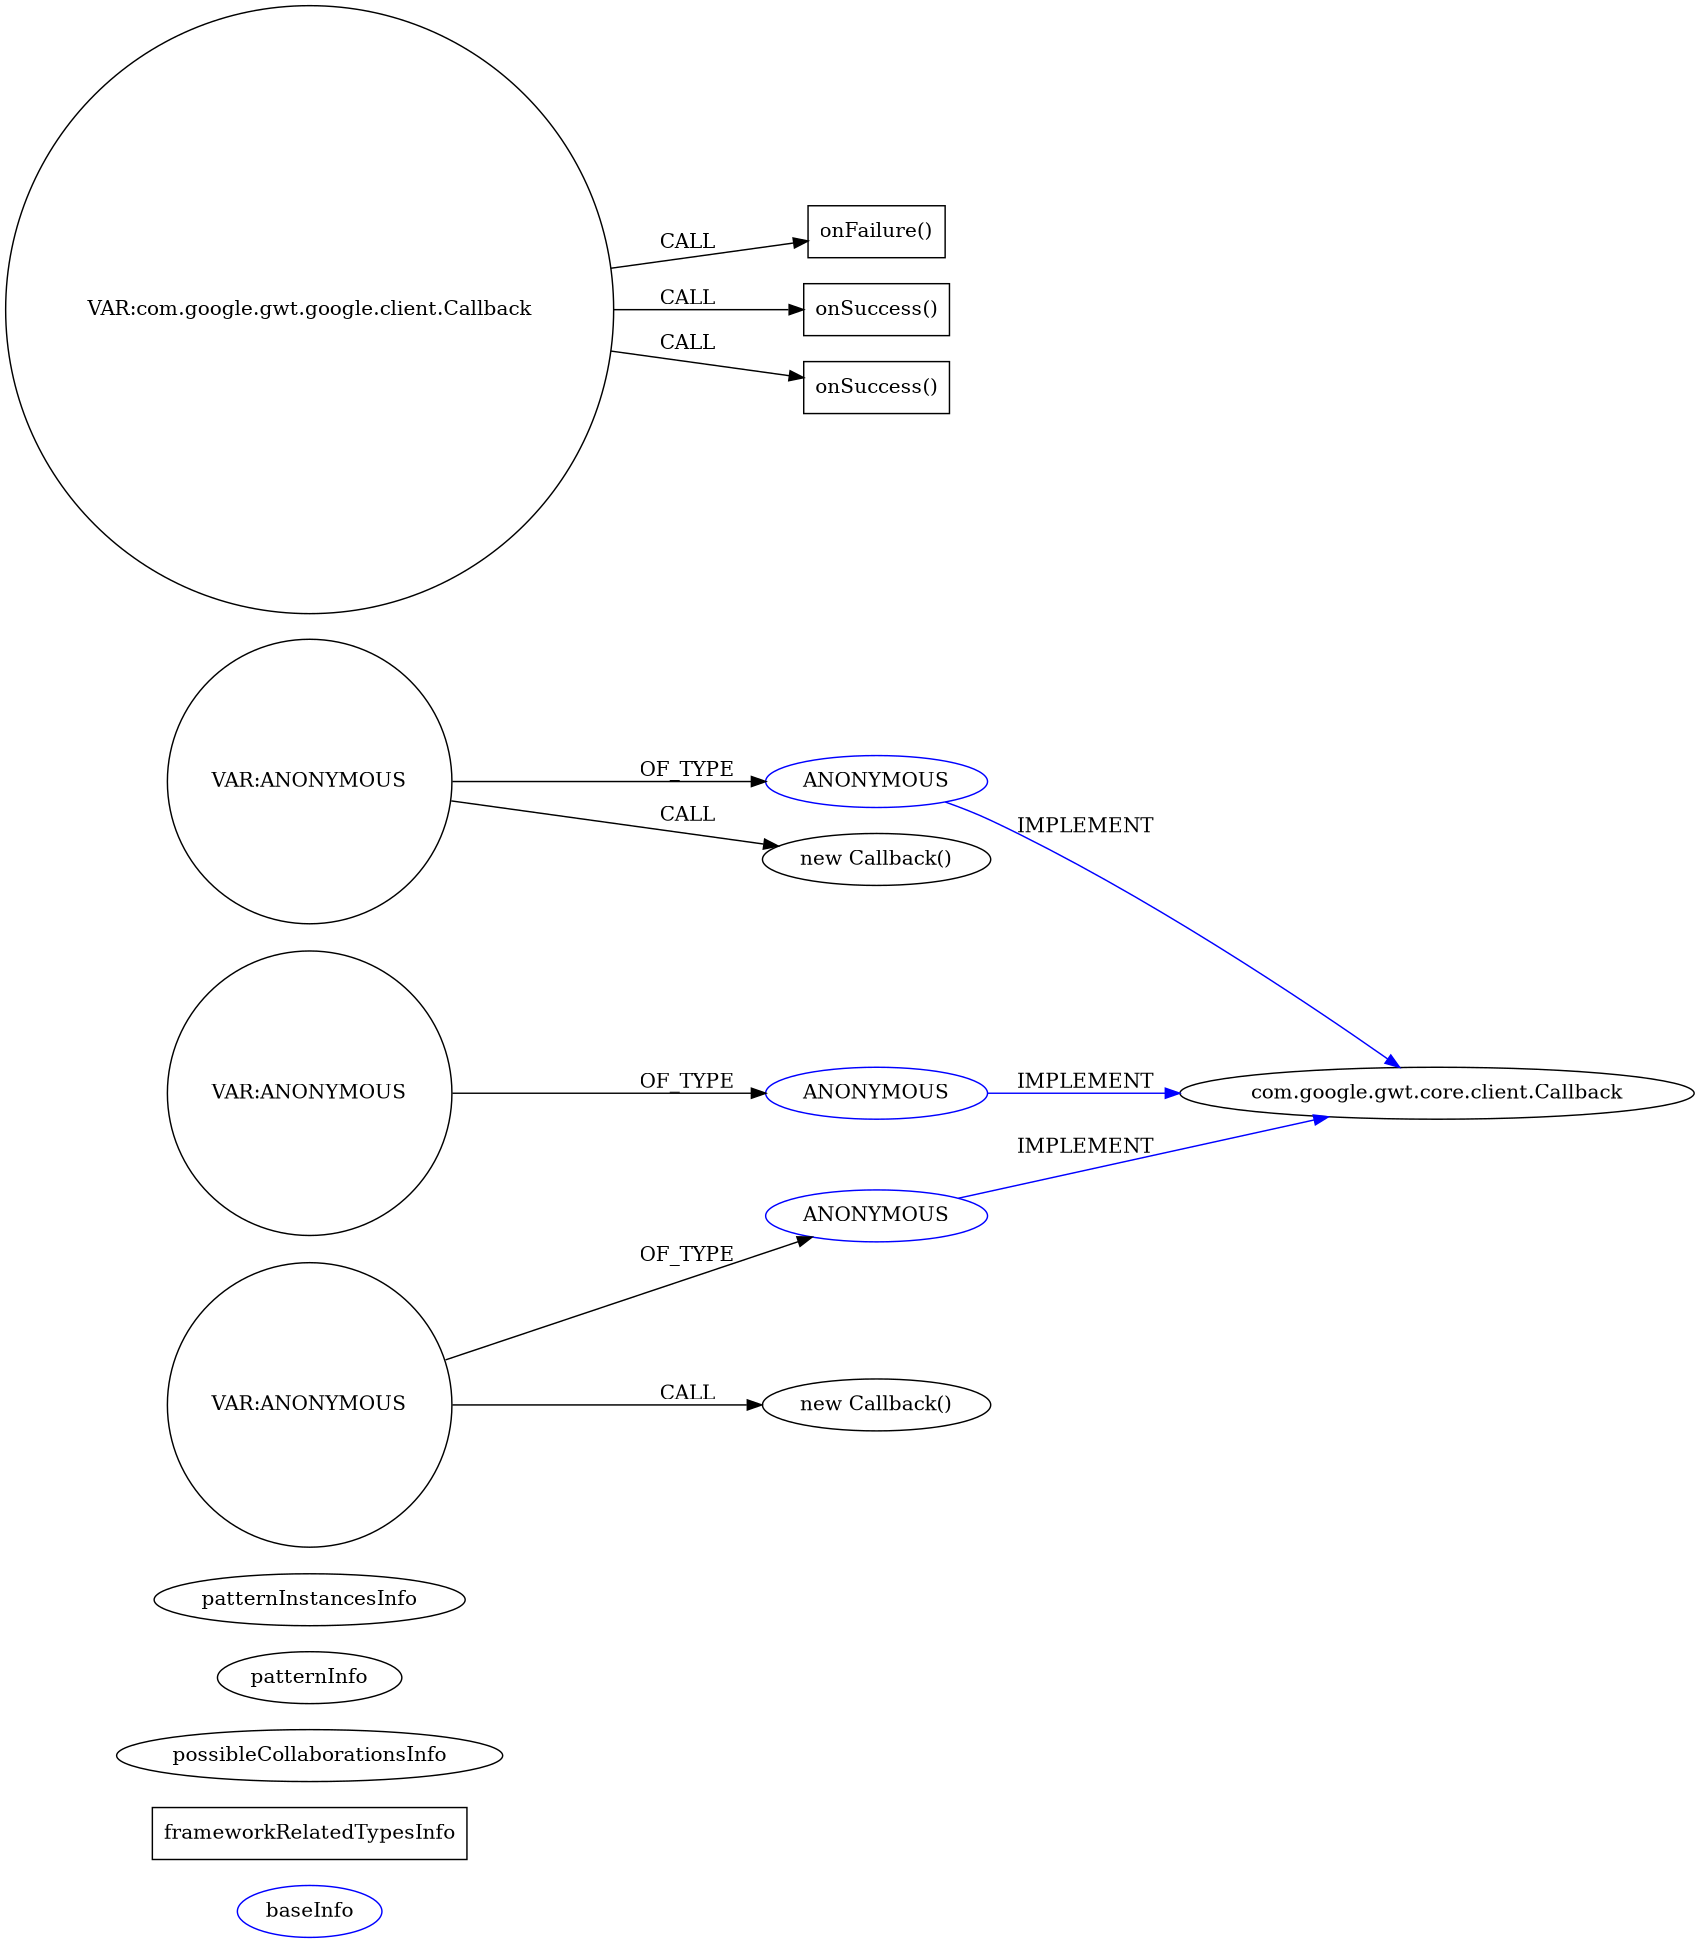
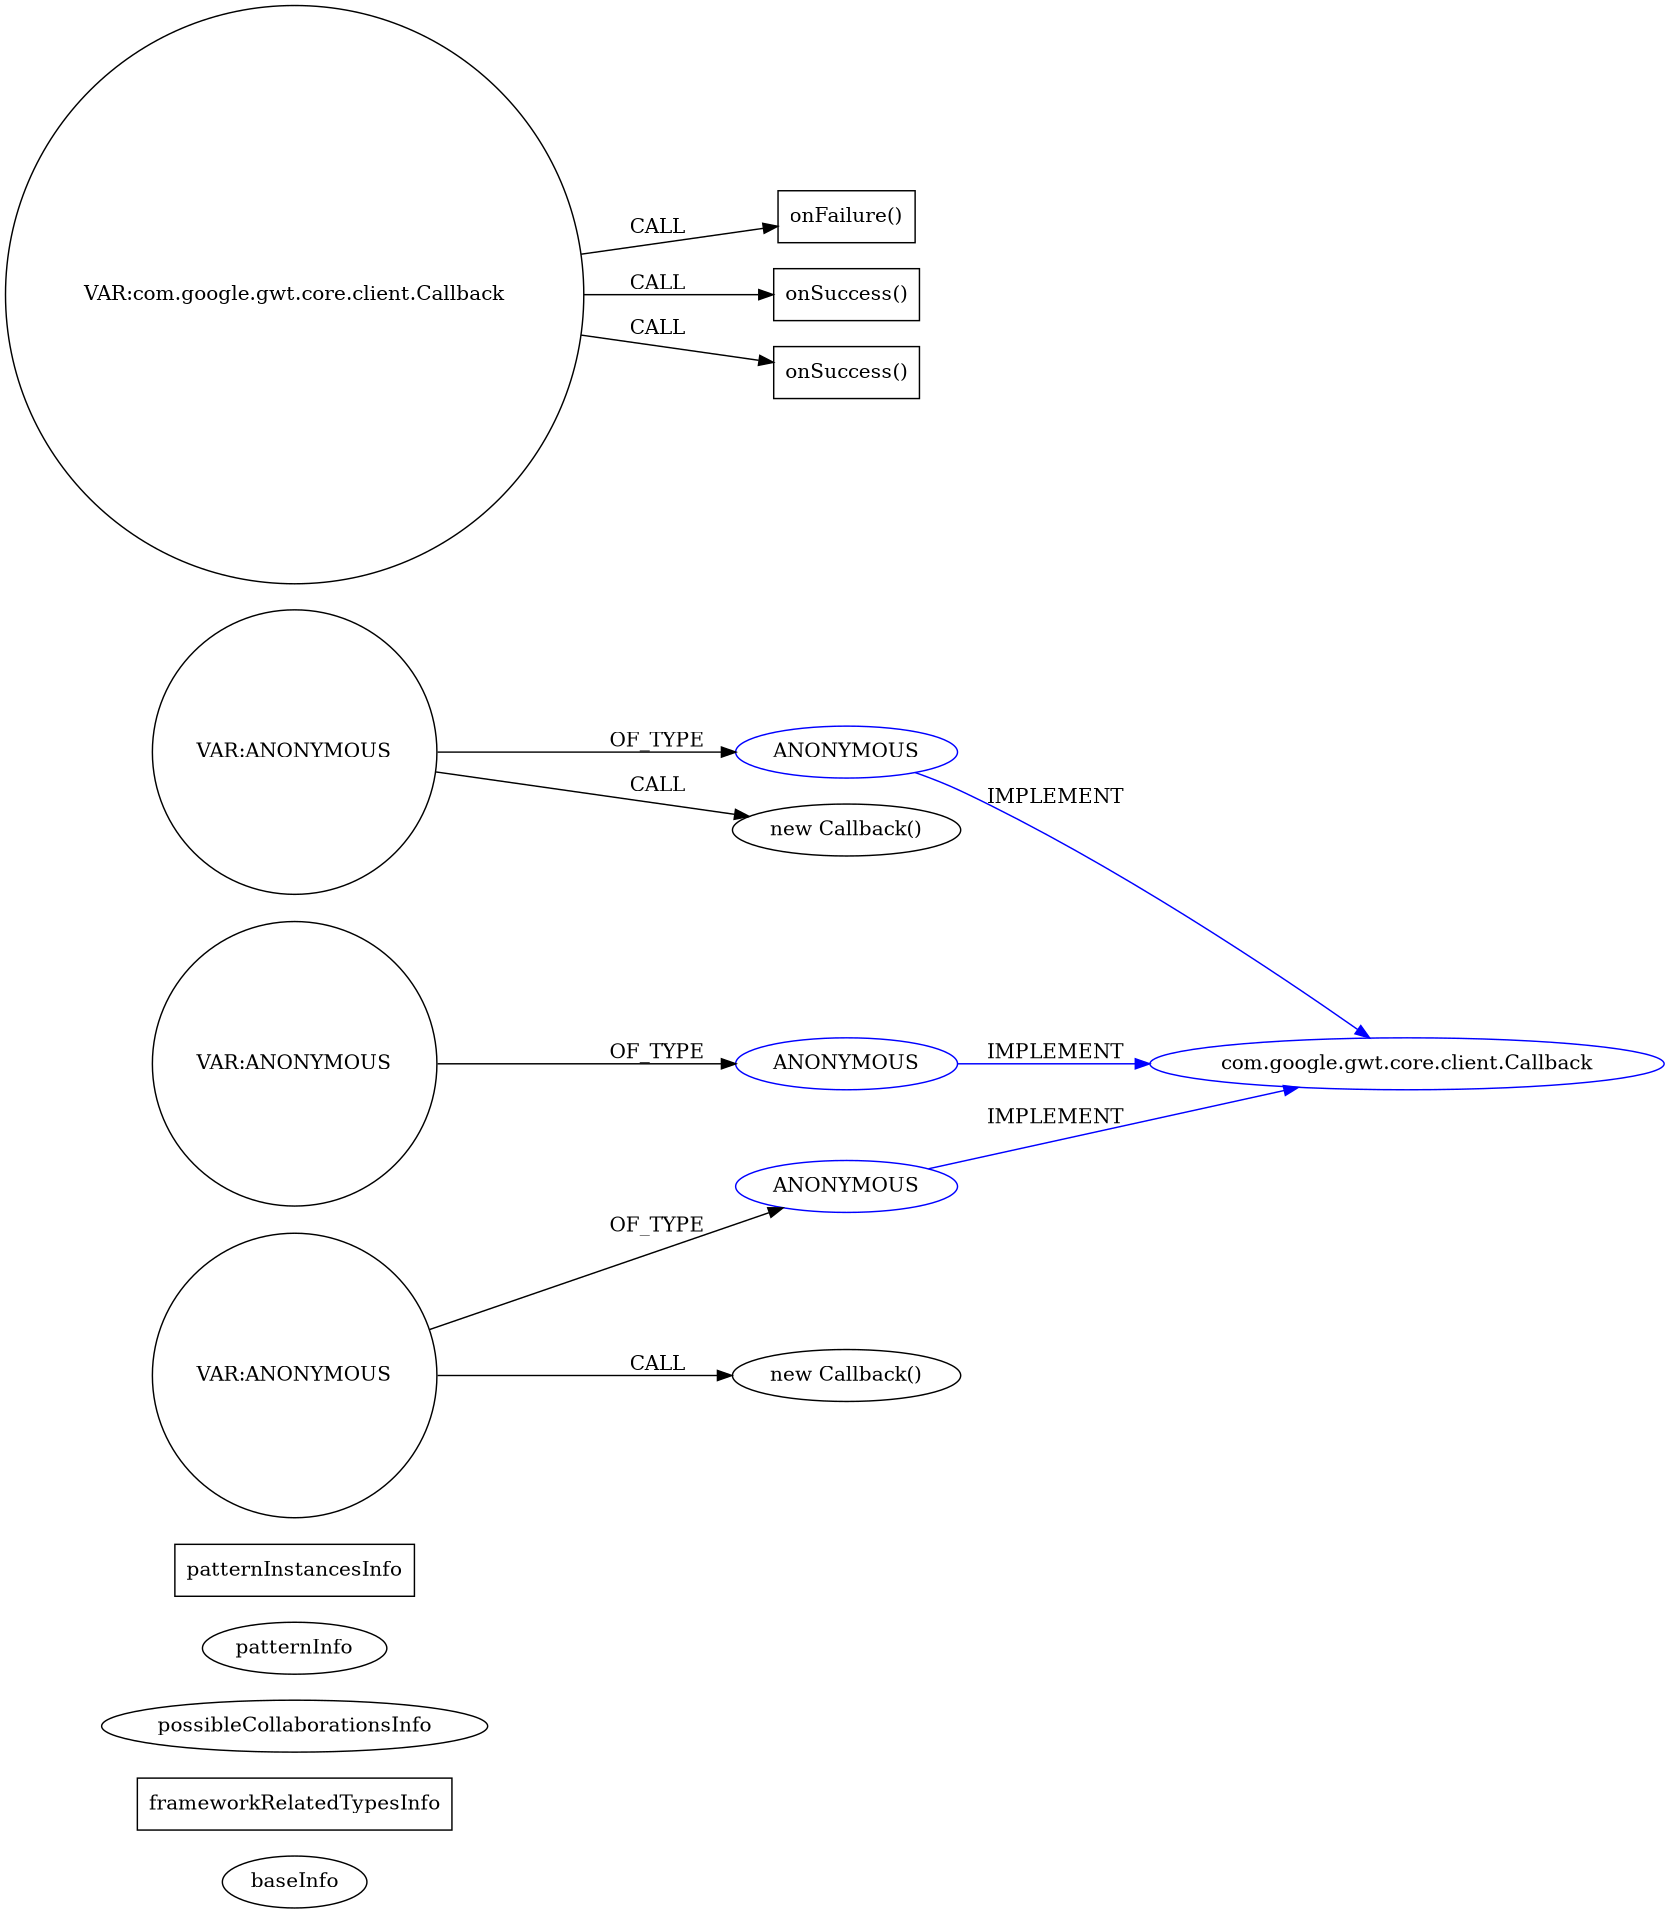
node "VAR:com.google.gwt.google.client.Callback": label "VAR:com.google.gwt.google.client.Callback" -> "VAR:com.google.gwt.core.client.Callback"
node "com.google.gwt.core.client.Callback": color black -> blue
node "patternInstancesInfo": shape ellipse -> box
node "baseInfo": color blue -> black
